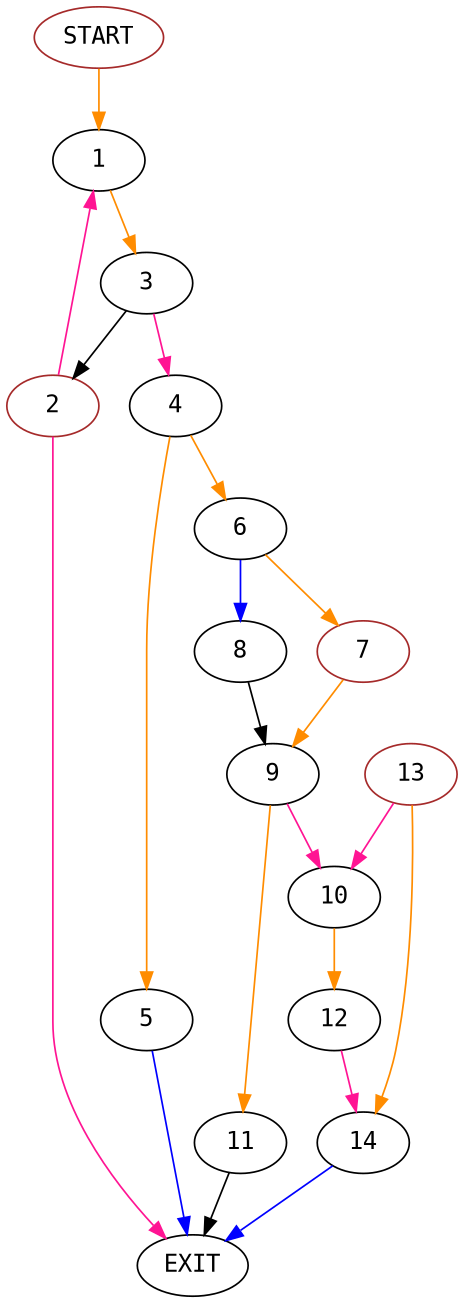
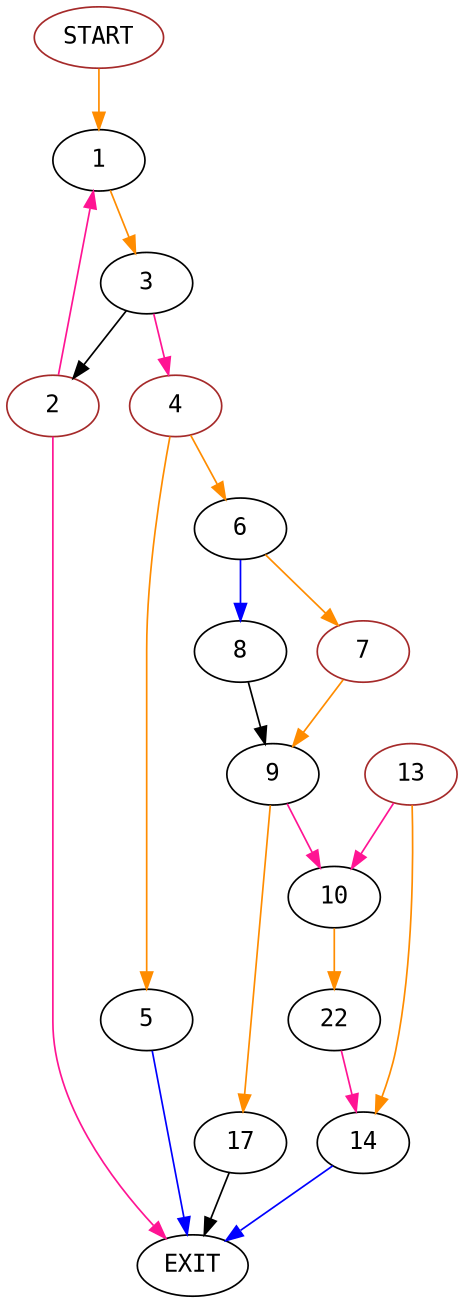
node "4": color black -> brown
node "12": label "12" -> "22"
node "11": label "11" -> "17"
